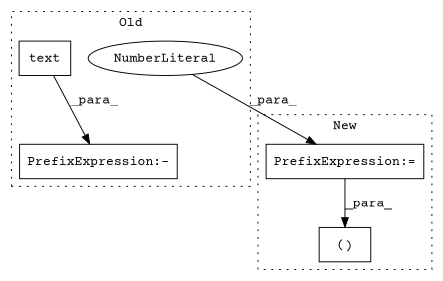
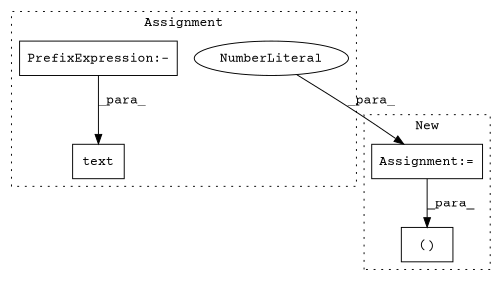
cluster "Old": label "Old" -> "Assignment"
edge "text" -> "PrefixExpression:-": reversed
node "PrefixExpression:=": label "PrefixExpression:=" -> "Assignment:="
